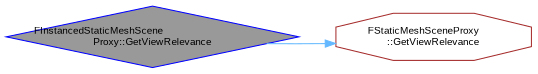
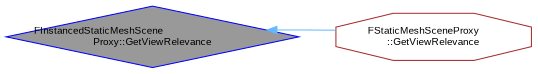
edge "FInstancedStaticMeshScene Proxy::GetViewRelevance" -> "FStaticMeshSceneProxy ::GetViewRelevance": reversed
